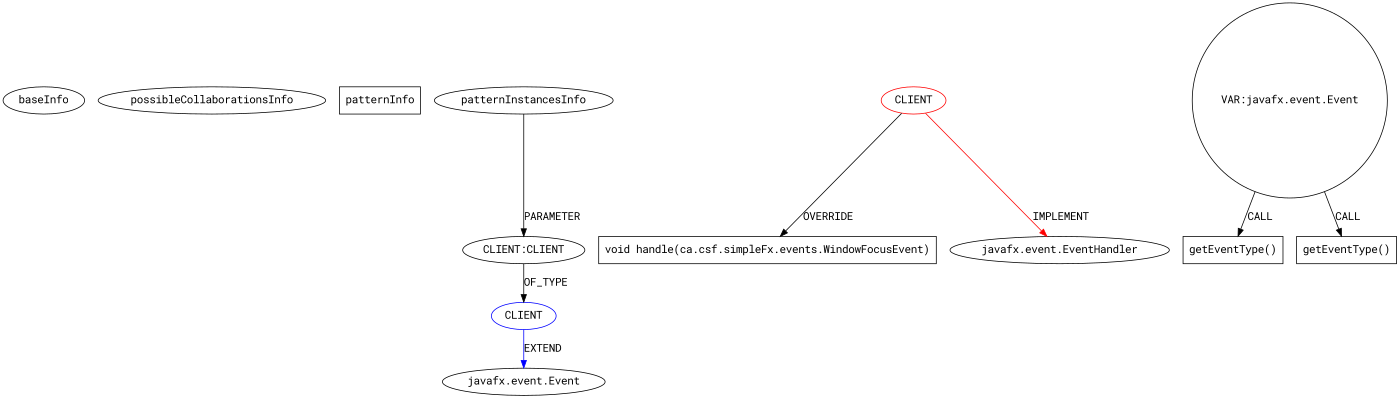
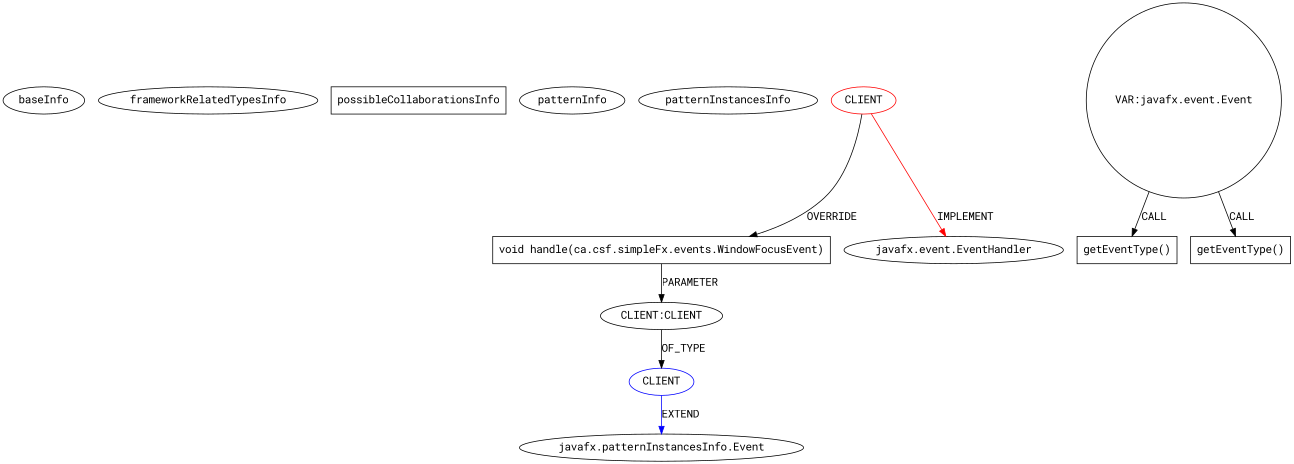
node "frameworkRelatedTypesInfo": added
node "possibleCollaborationsInfo": shape ellipse -> box
node "patternInfo": shape box -> ellipse
edge "patternInstancesInfo" -> "CLIENT:CLIENT": now "void handle(ca.csf.simpleFx.events.WindowFocusEvent)" -> "CLIENT:CLIENT"
node "javafx.event.Event": label "javafx.event.Event" -> "javafx.patternInstancesInfo.Event"
